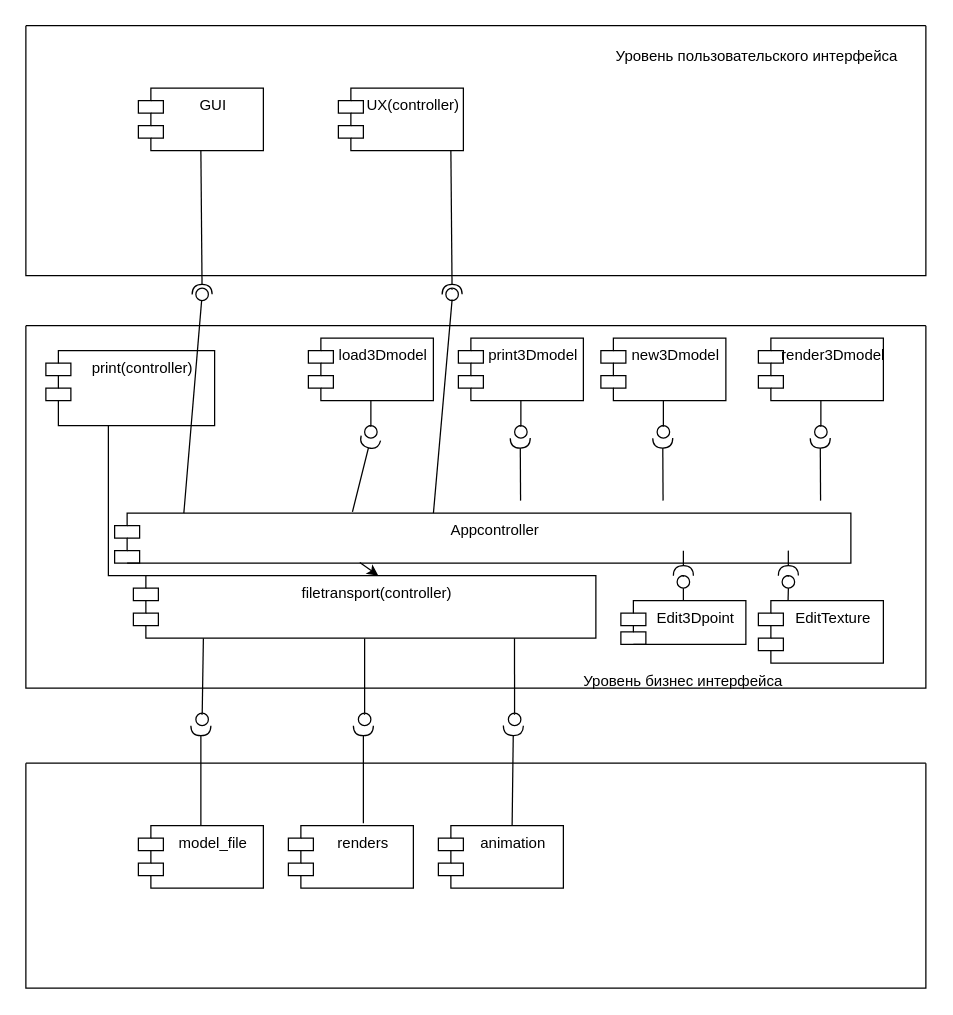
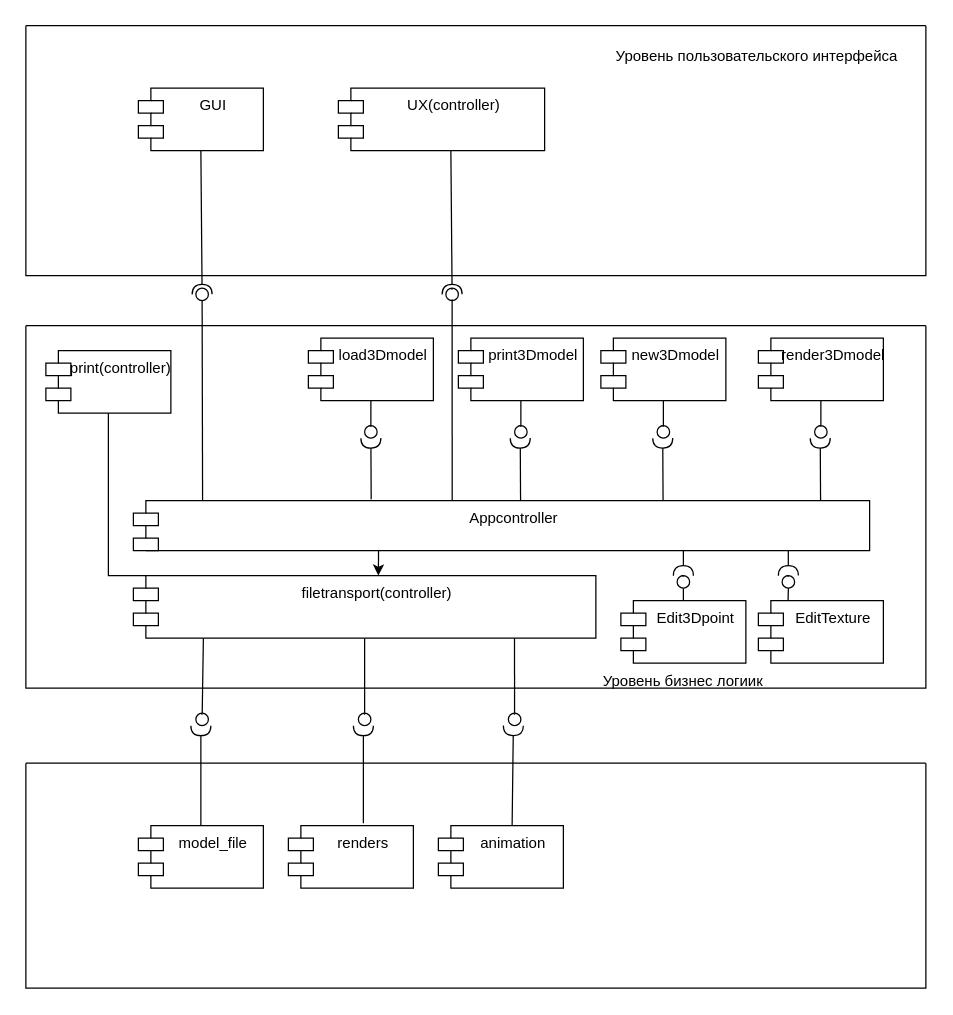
node "UX(controller)": size 125x63 -> 206x63
node "print(controller)": size 169x75 -> 125x63
node "Appcontroller": moved (483, 538) -> (501, 526)
node "Edit3Dpoint": size 125x44 -> 125x63
node "Уровень бизнес интерфейса": label "Уровень бизнес интерфейса" -> "Уровень бизнес логиик"
